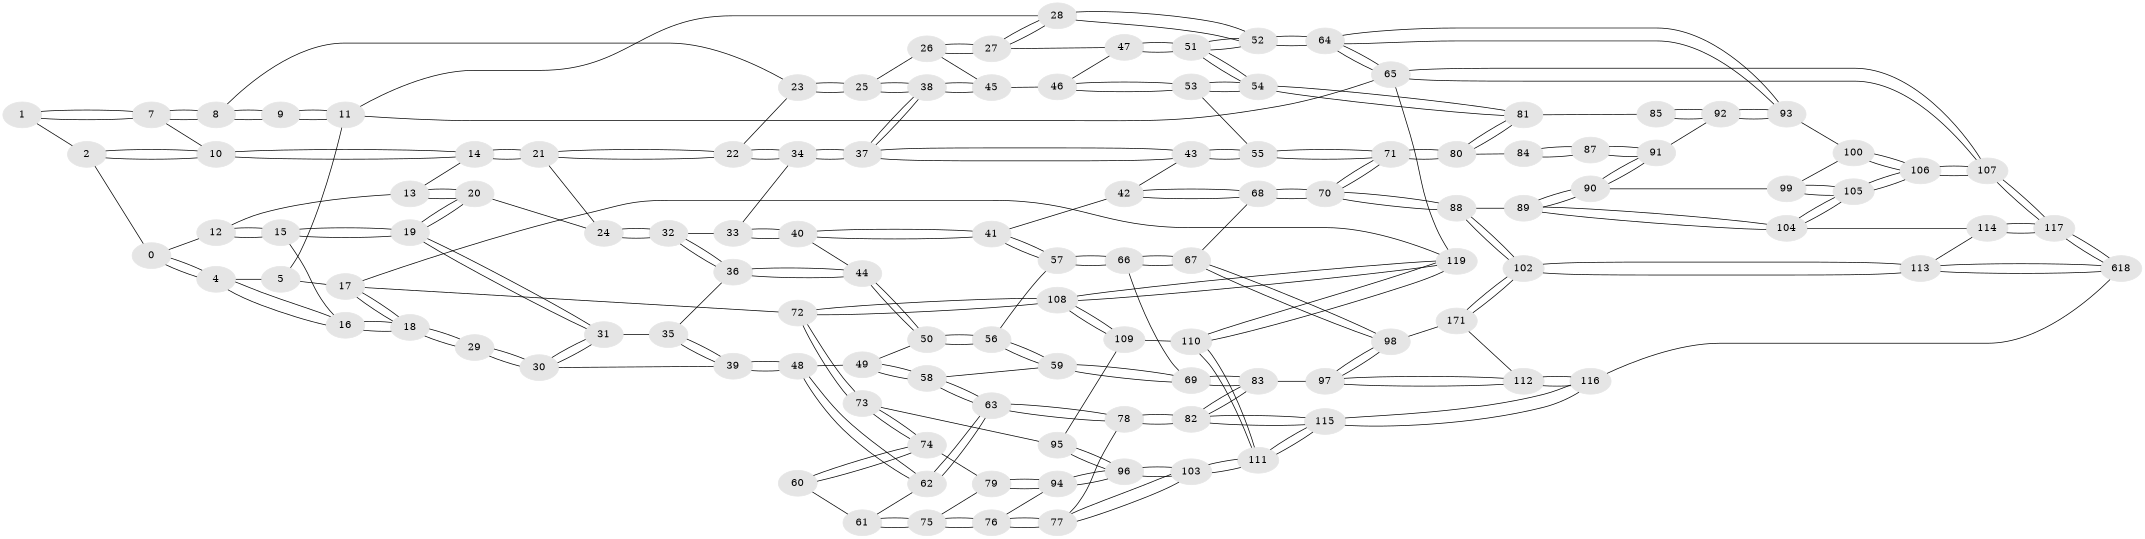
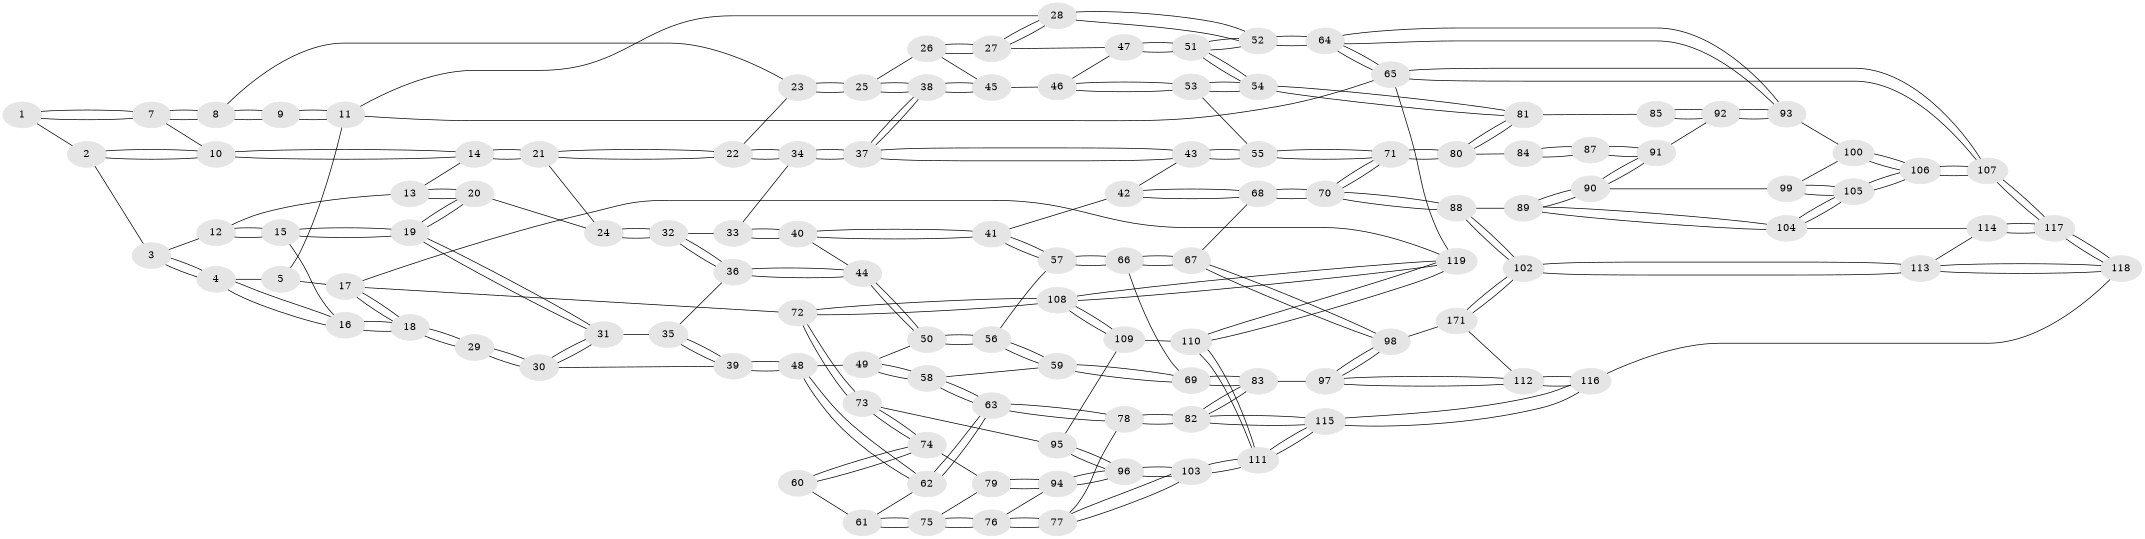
node "0": label "0" -> "3"
node "618": label "618" -> "118"
